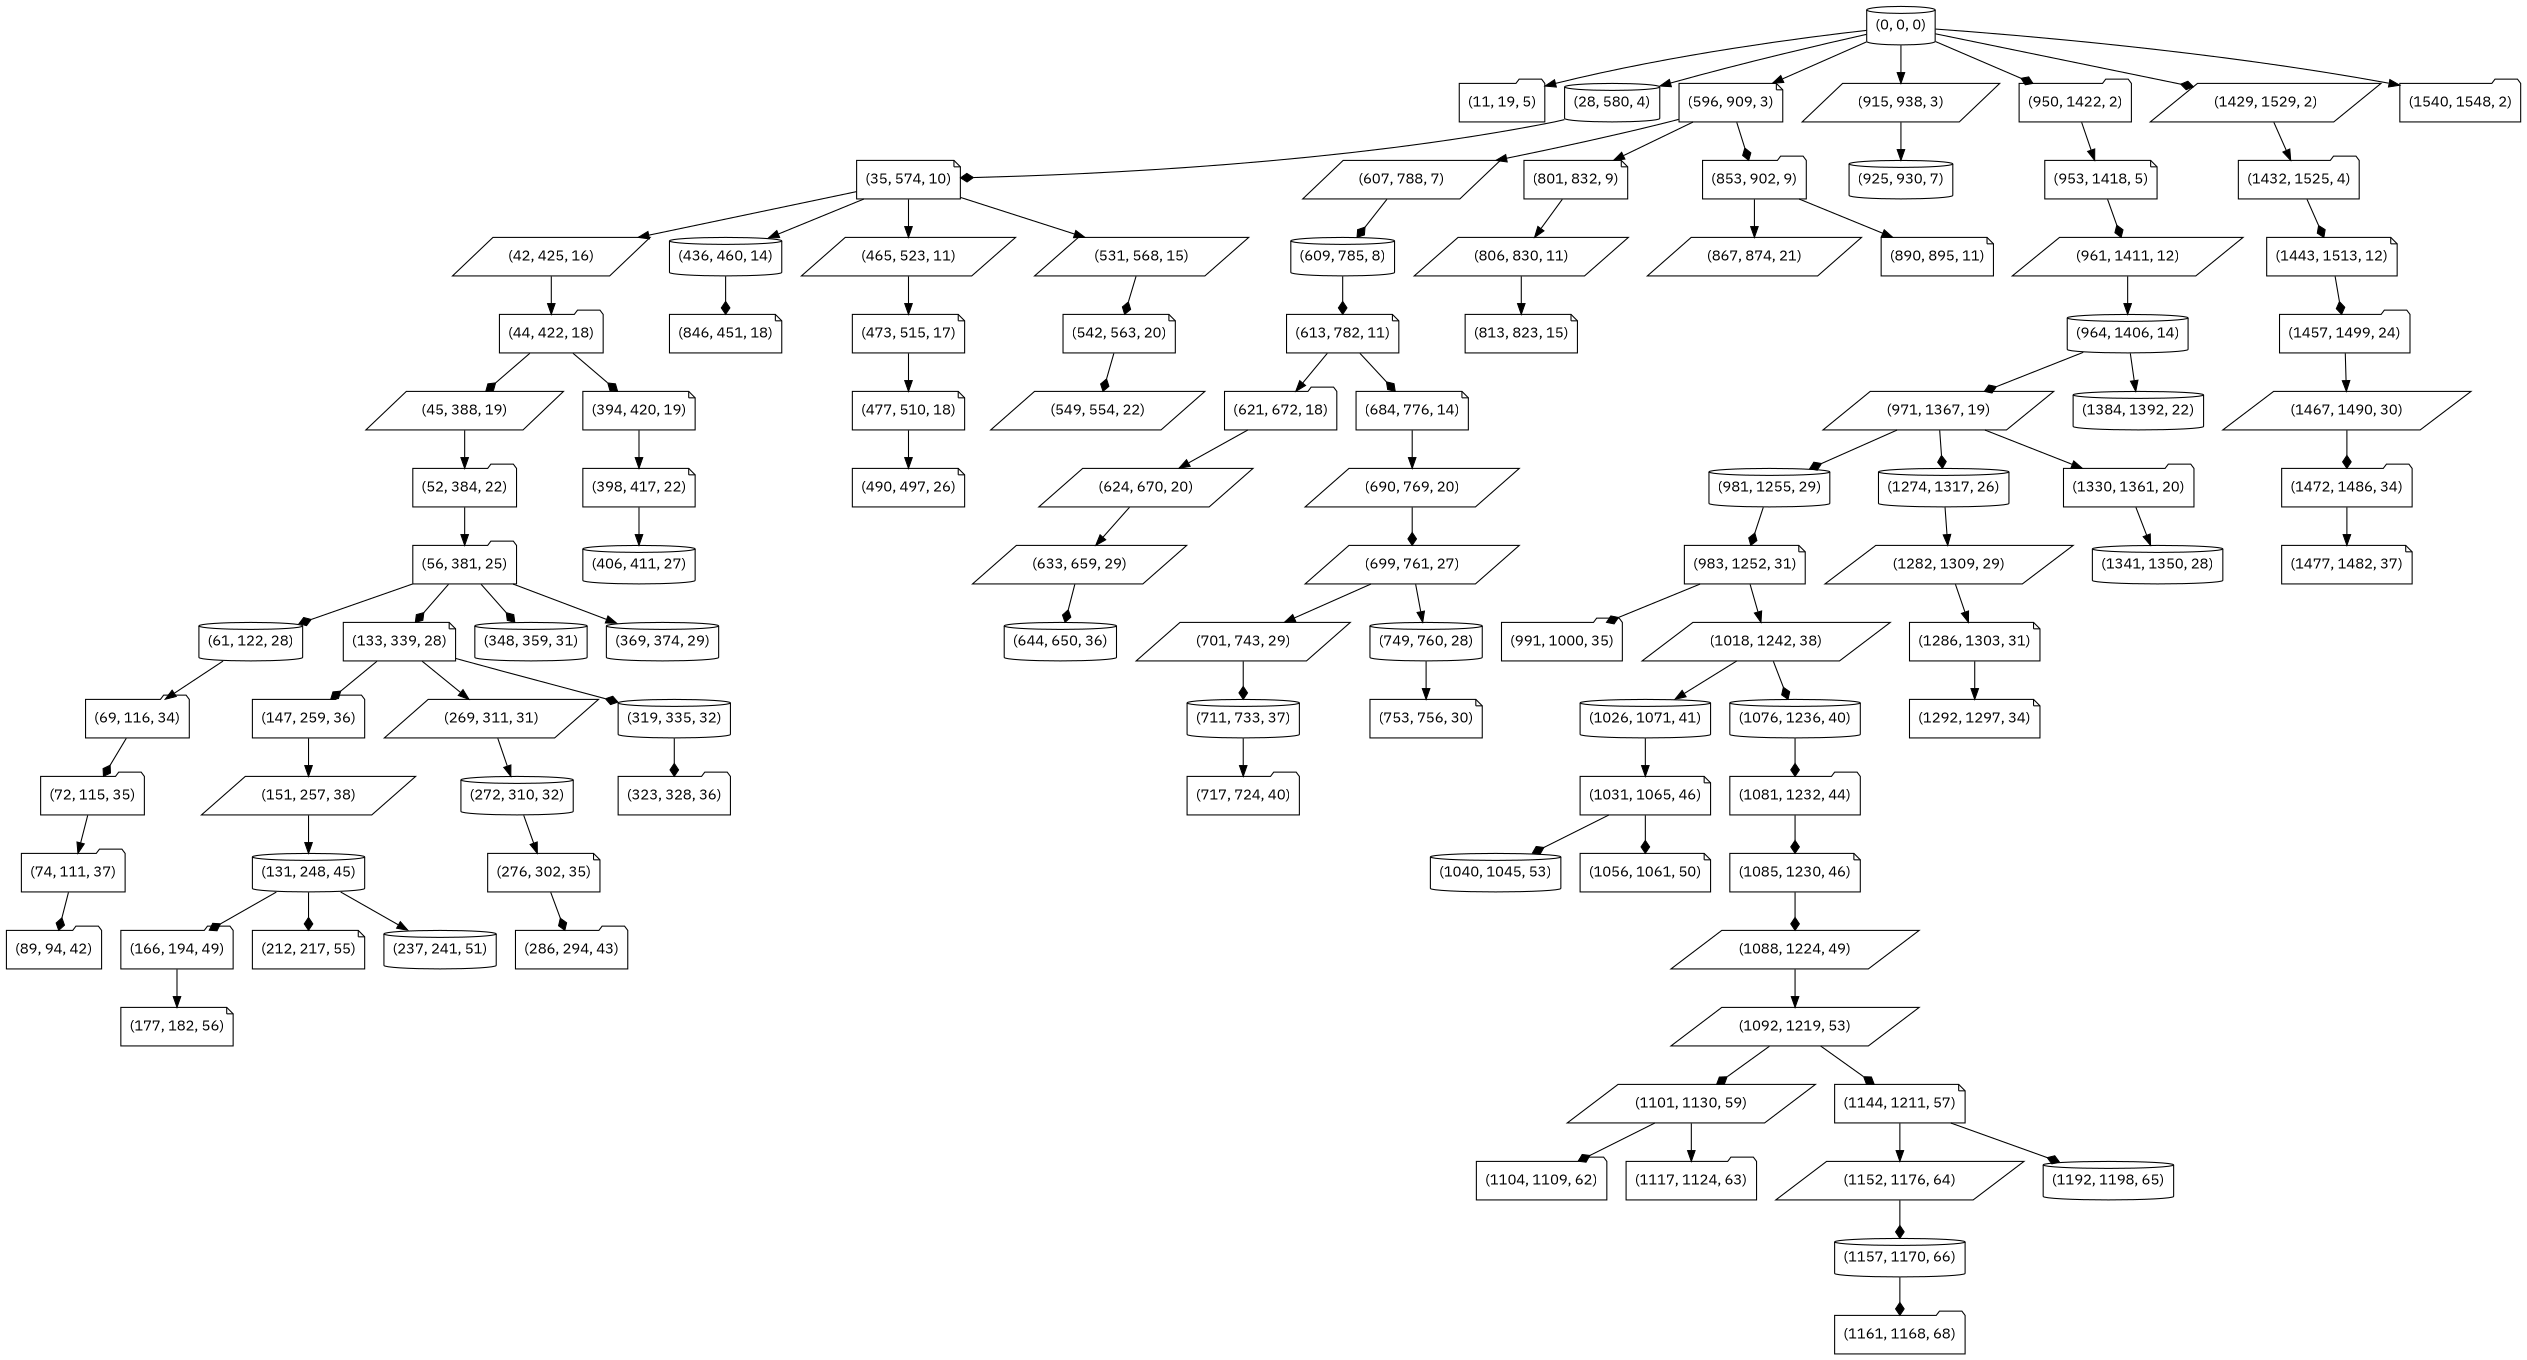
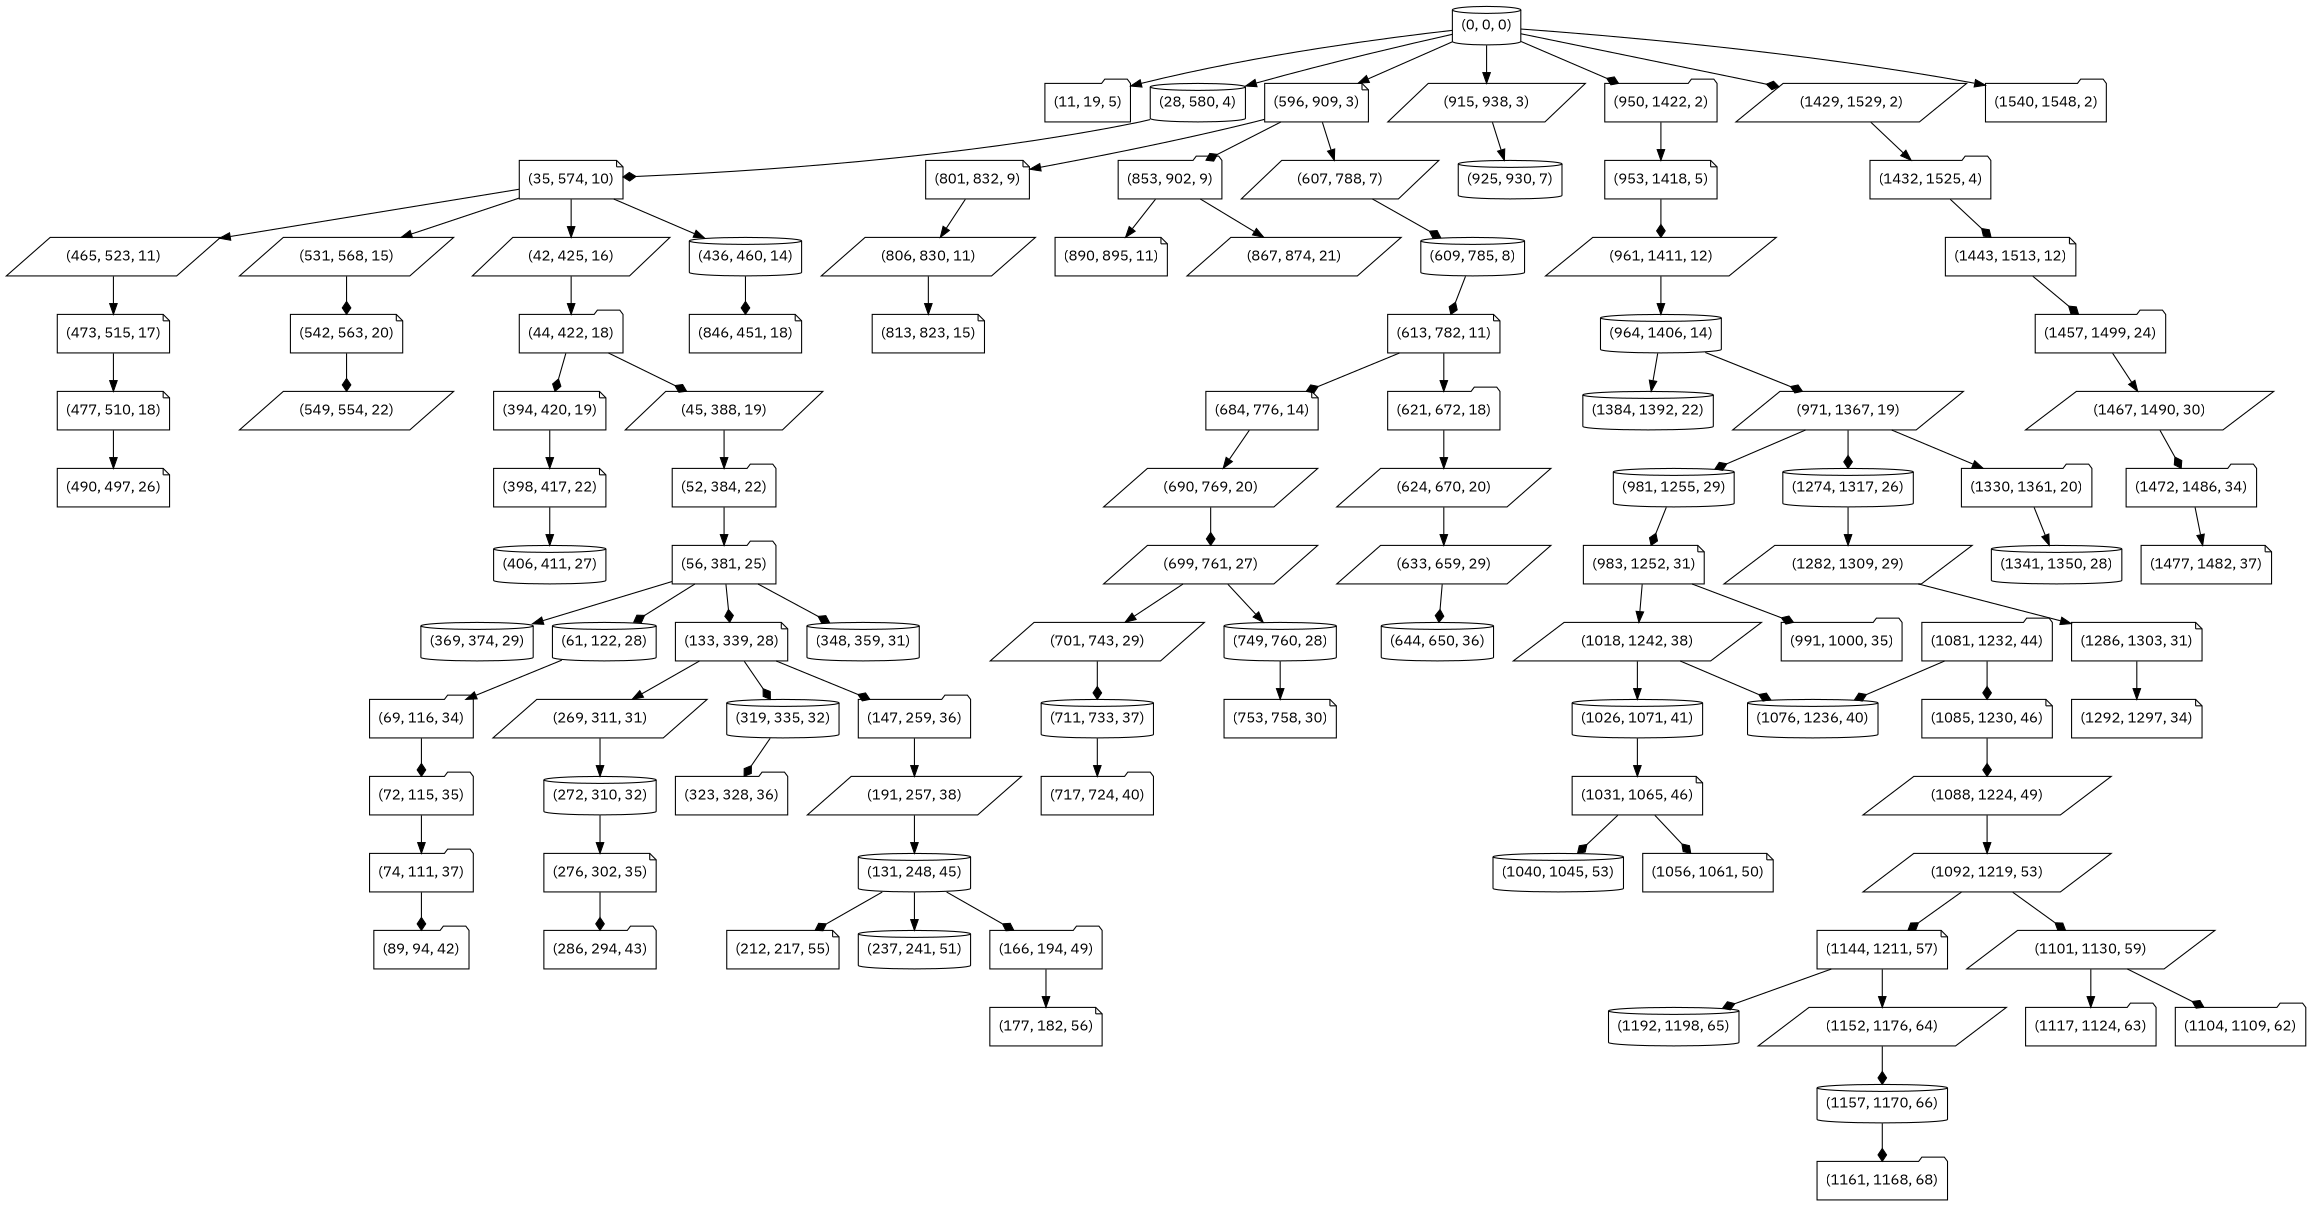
node "(753, 756, 30)": label "(753, 756, 30)" -> "(753, 758, 30)"
edge "(1076, 1236, 40)" -> "(1081, 1232, 44)": reversed
node "(151, 257, 38)": label "(151, 257, 38)" -> "(191, 257, 38)"
